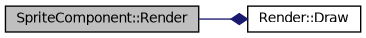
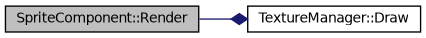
node "Render::Draw": label "Render::Draw" -> "TextureManager::Draw"
